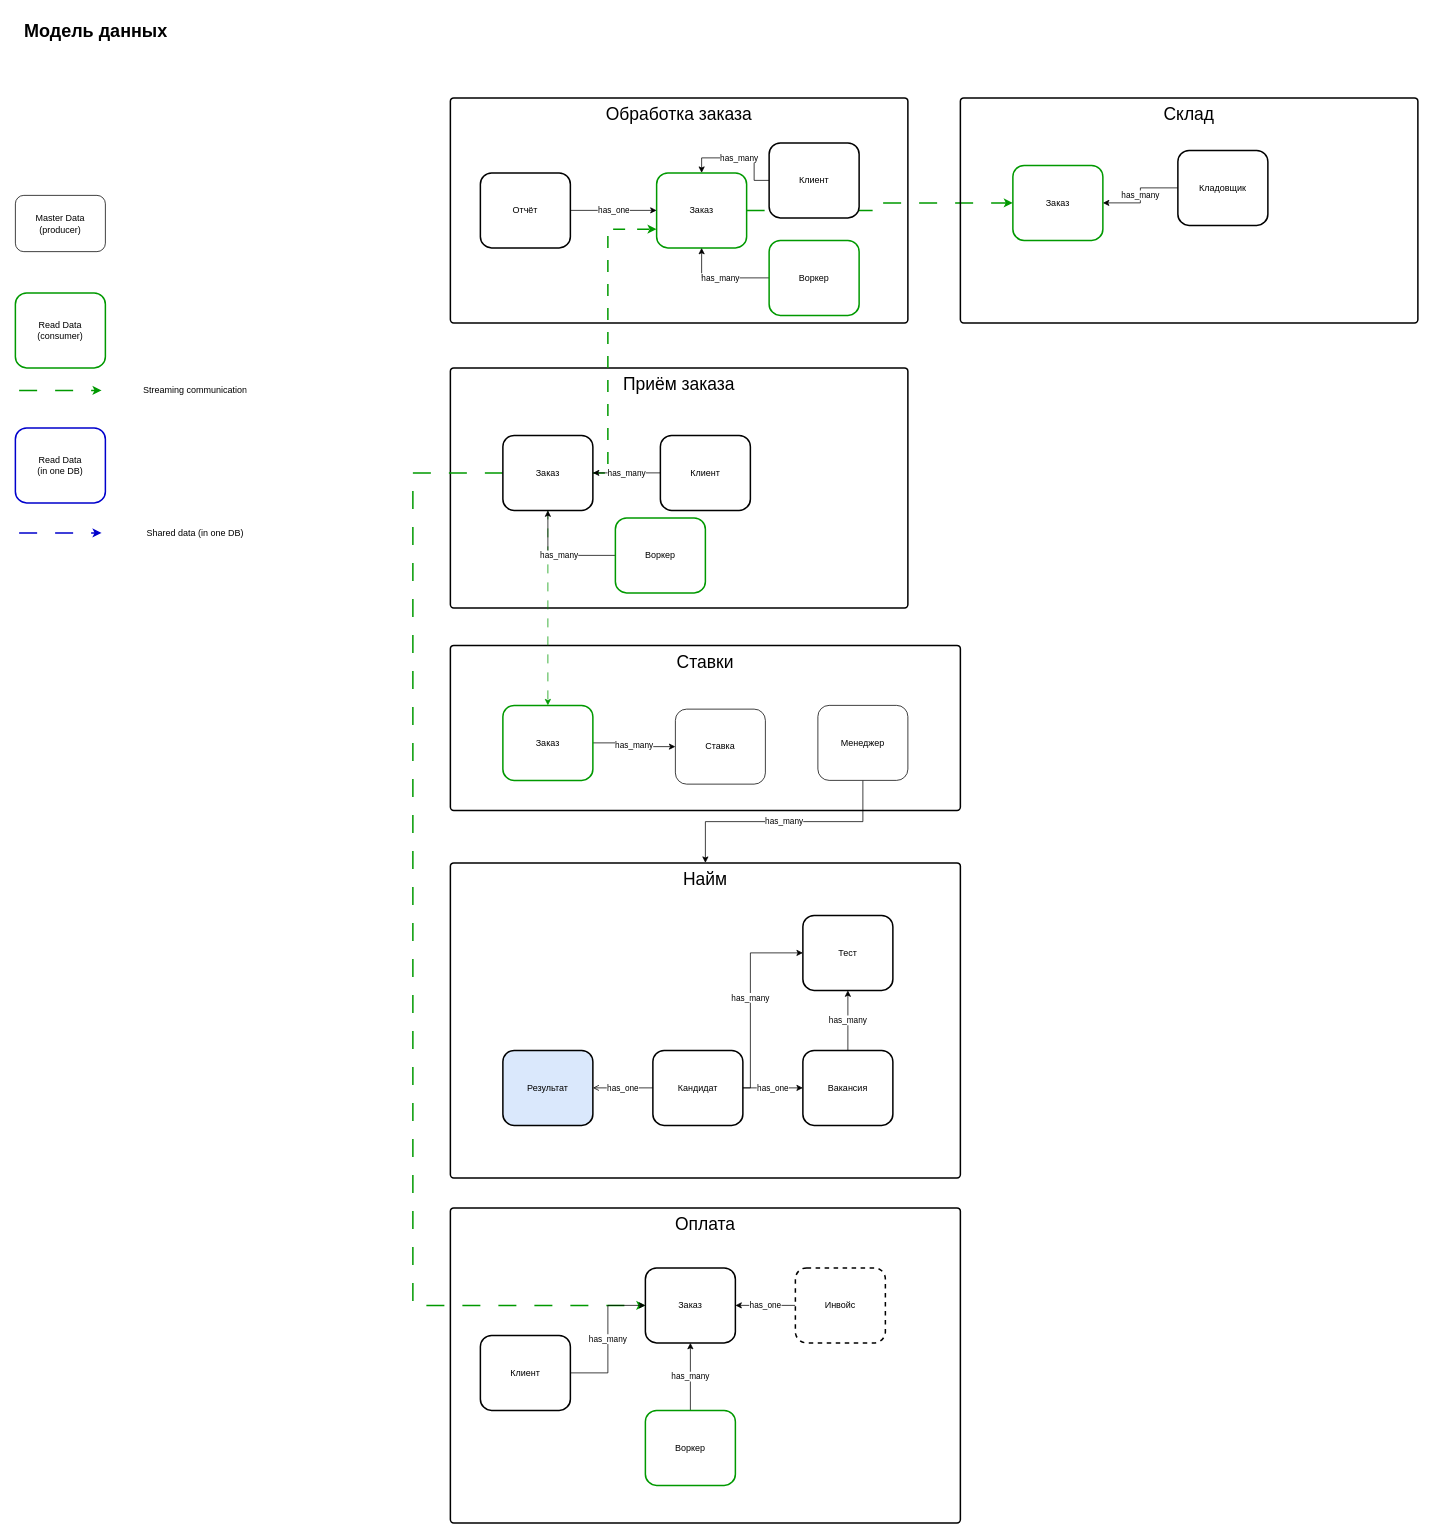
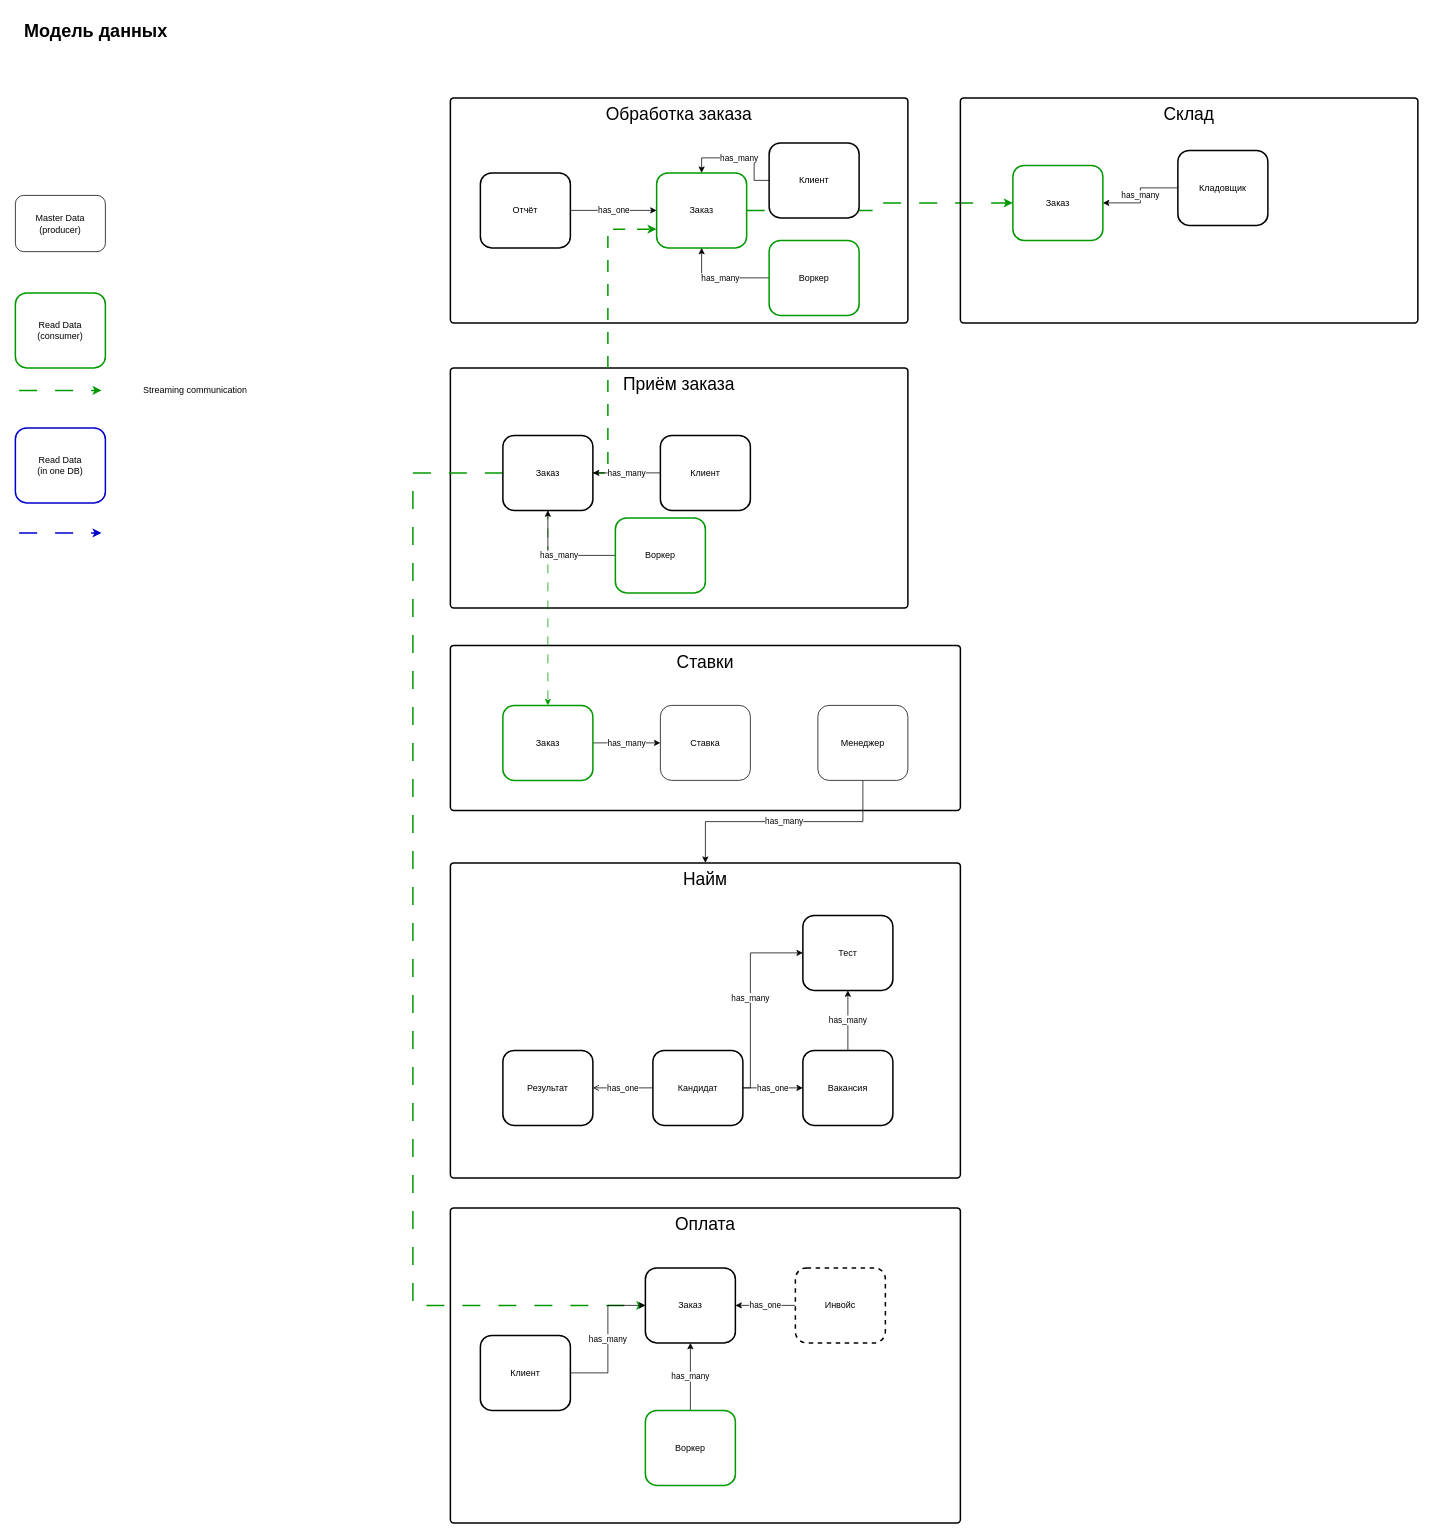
node "Shared data (in one DB)": removed
node "Ставка": moved (720, 747) -> (705, 743)
node "Результат": fillcolor #dae8fc -> #ffffff
